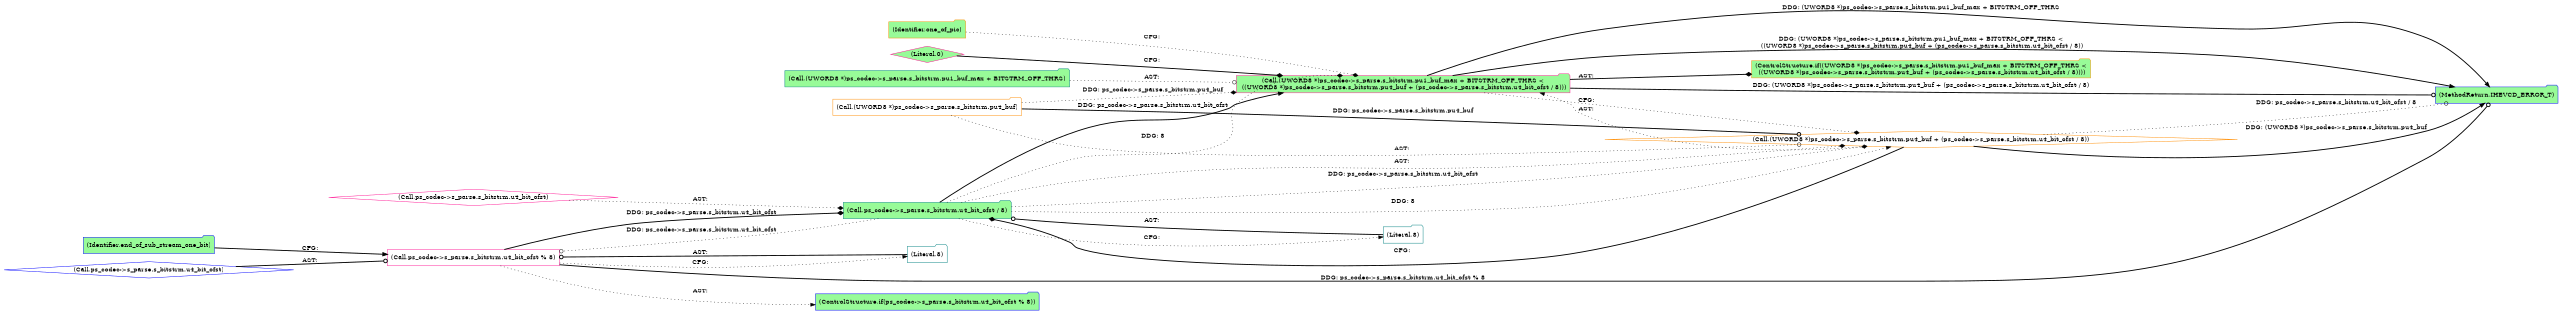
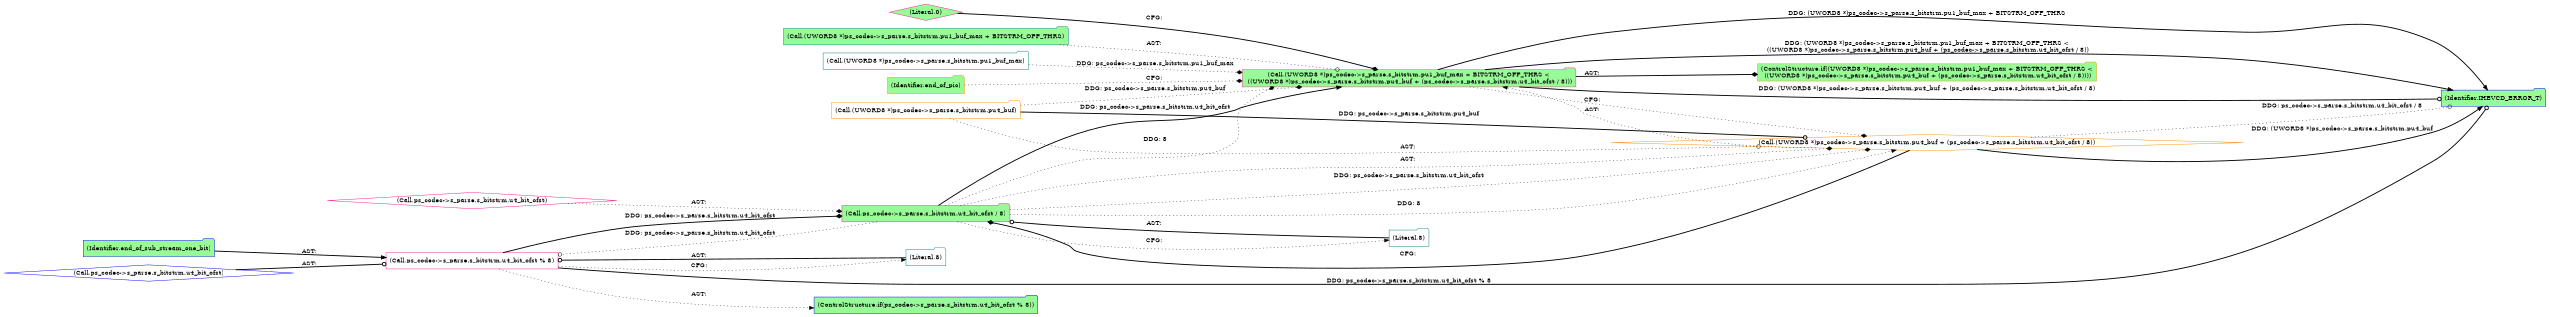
node "(Identifier,one_of_pic)": label "(Identifier,one_of_pic)" -> "(Identifier,end_of_pic)"
node "(Call,(UWORD8 *)ps_codec->s_parse.s_bitstrm.pu1_buf_max)": added
node "(MethodReturn,IHEVCD_ERROR_T)": label "(MethodReturn,IHEVCD_ERROR_T)" -> "(Identifier,IHEVCD_ERROR_T)"
node "(Call,ps_codec->s_parse.s_bitstrm.u4_bit_ofst / 8)": color teal -> deeppink
edge "(Identifier,end_of_sub_stream_one_bit)" -> "(Call,ps_codec->s_parse.s_bitstrm.u4_bit_ofst % 8)": label "CFG: " -> "AST: "
